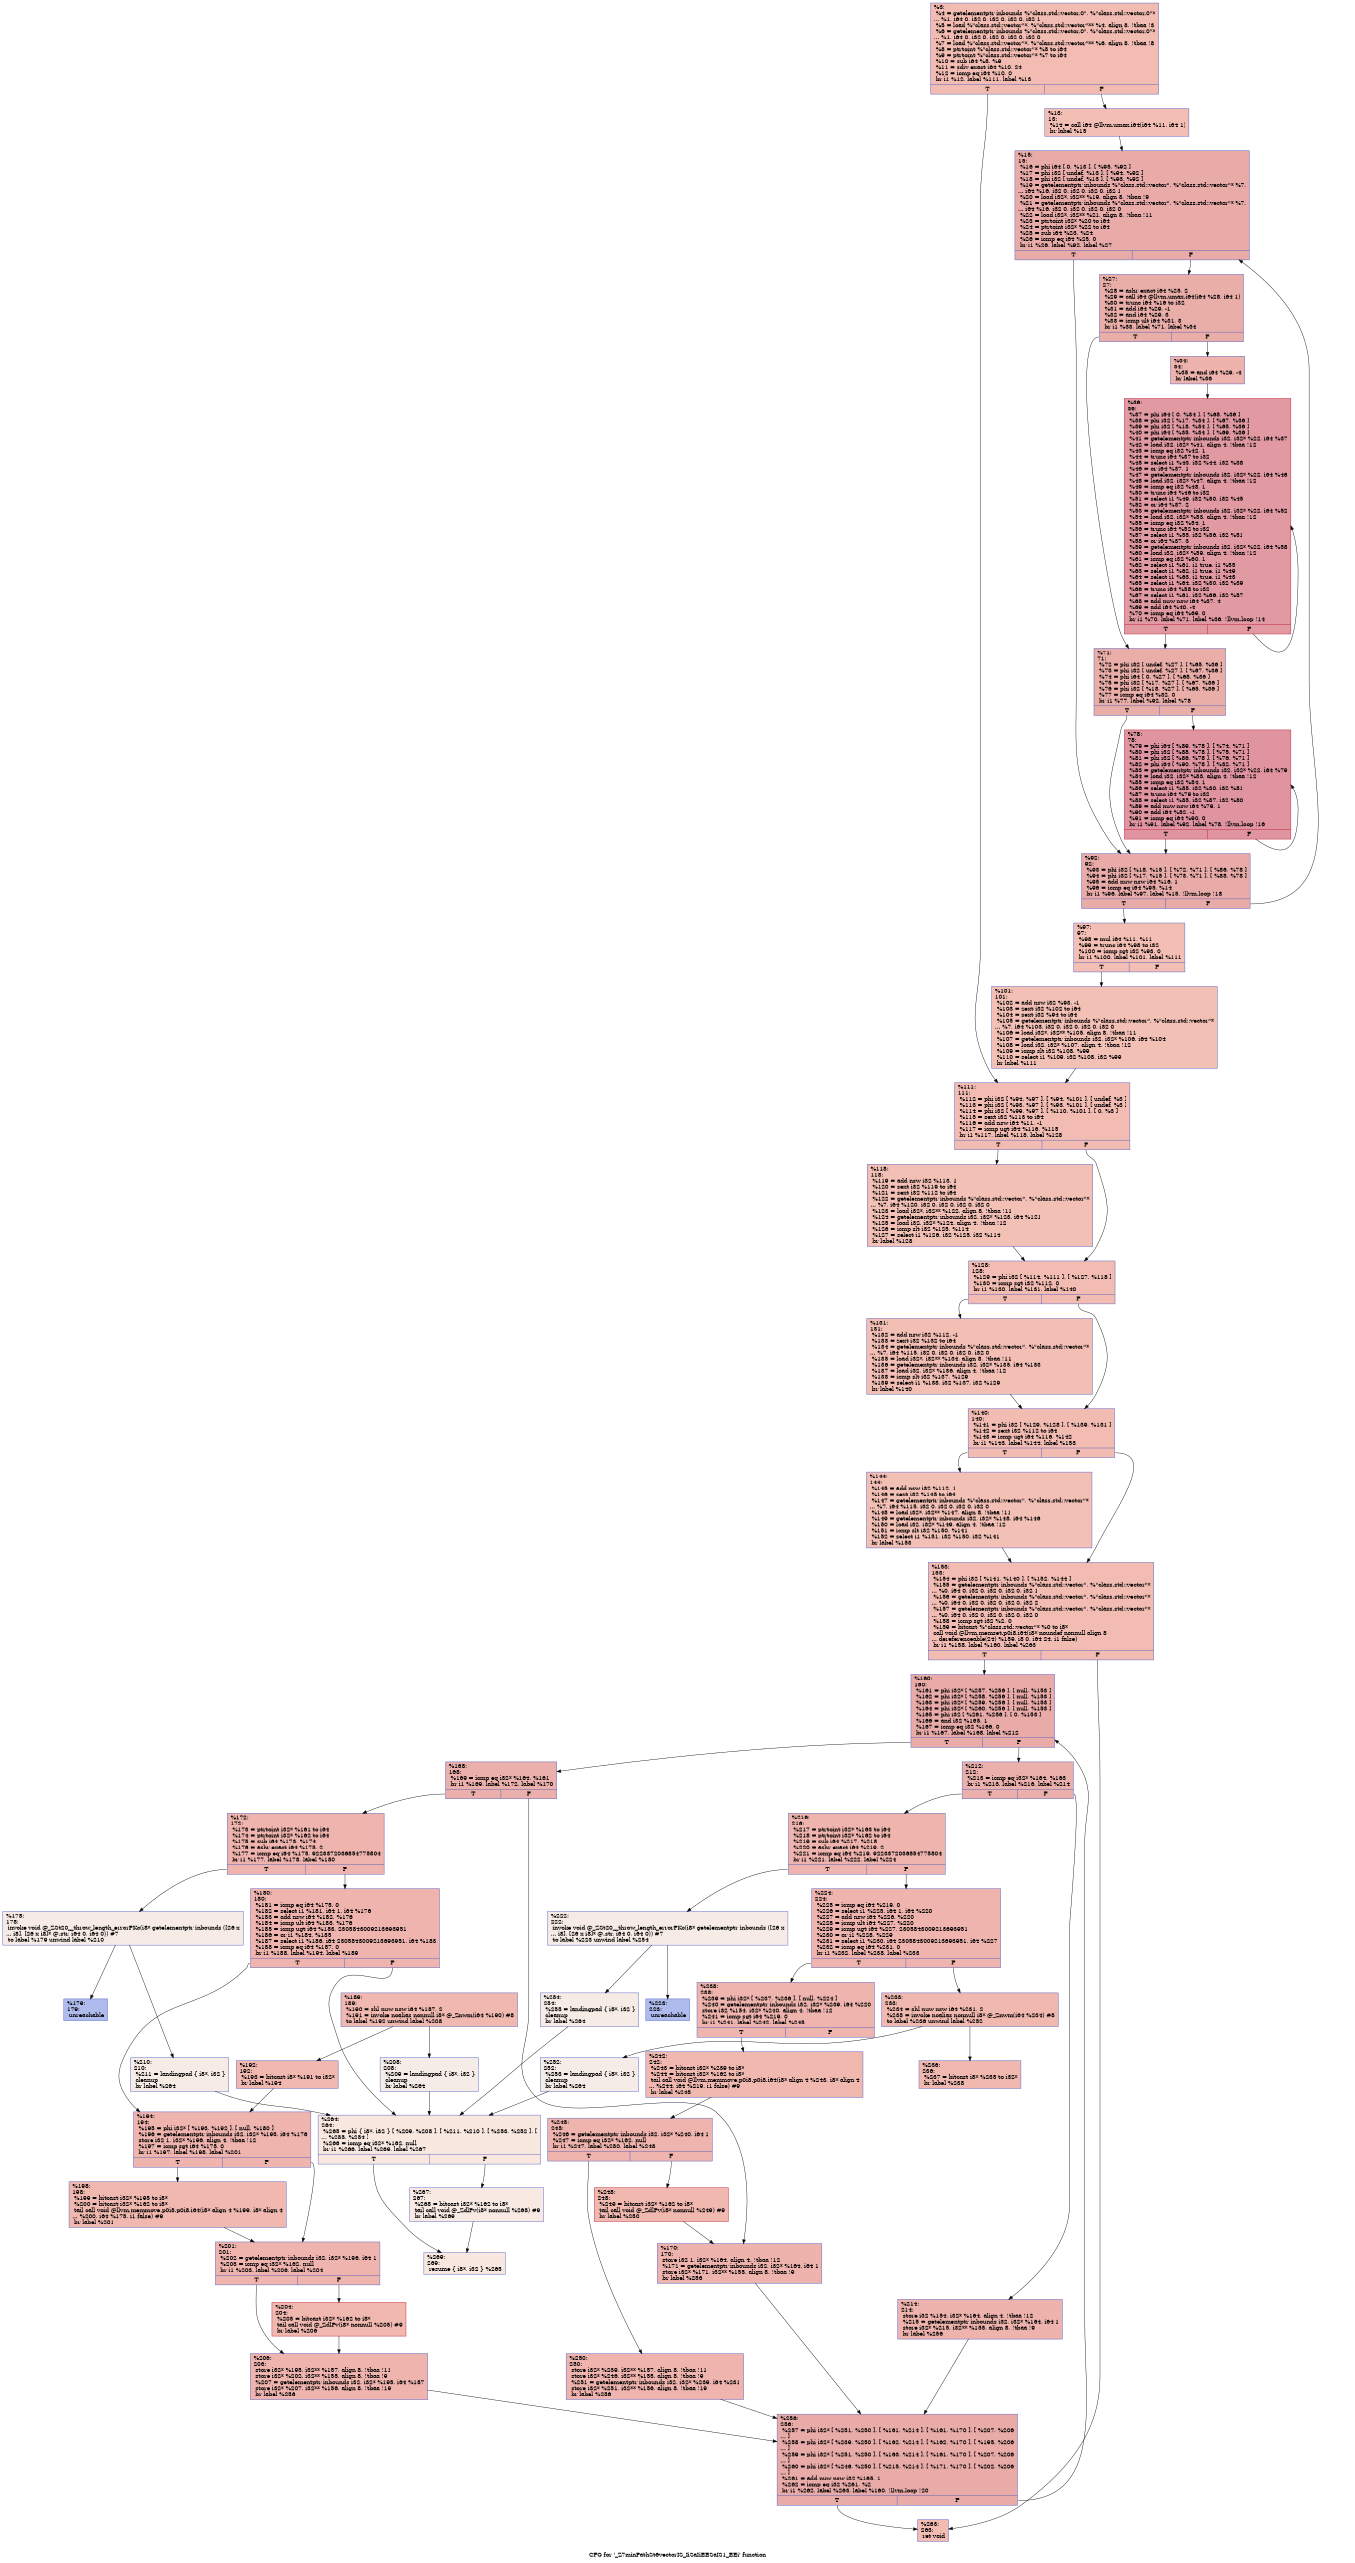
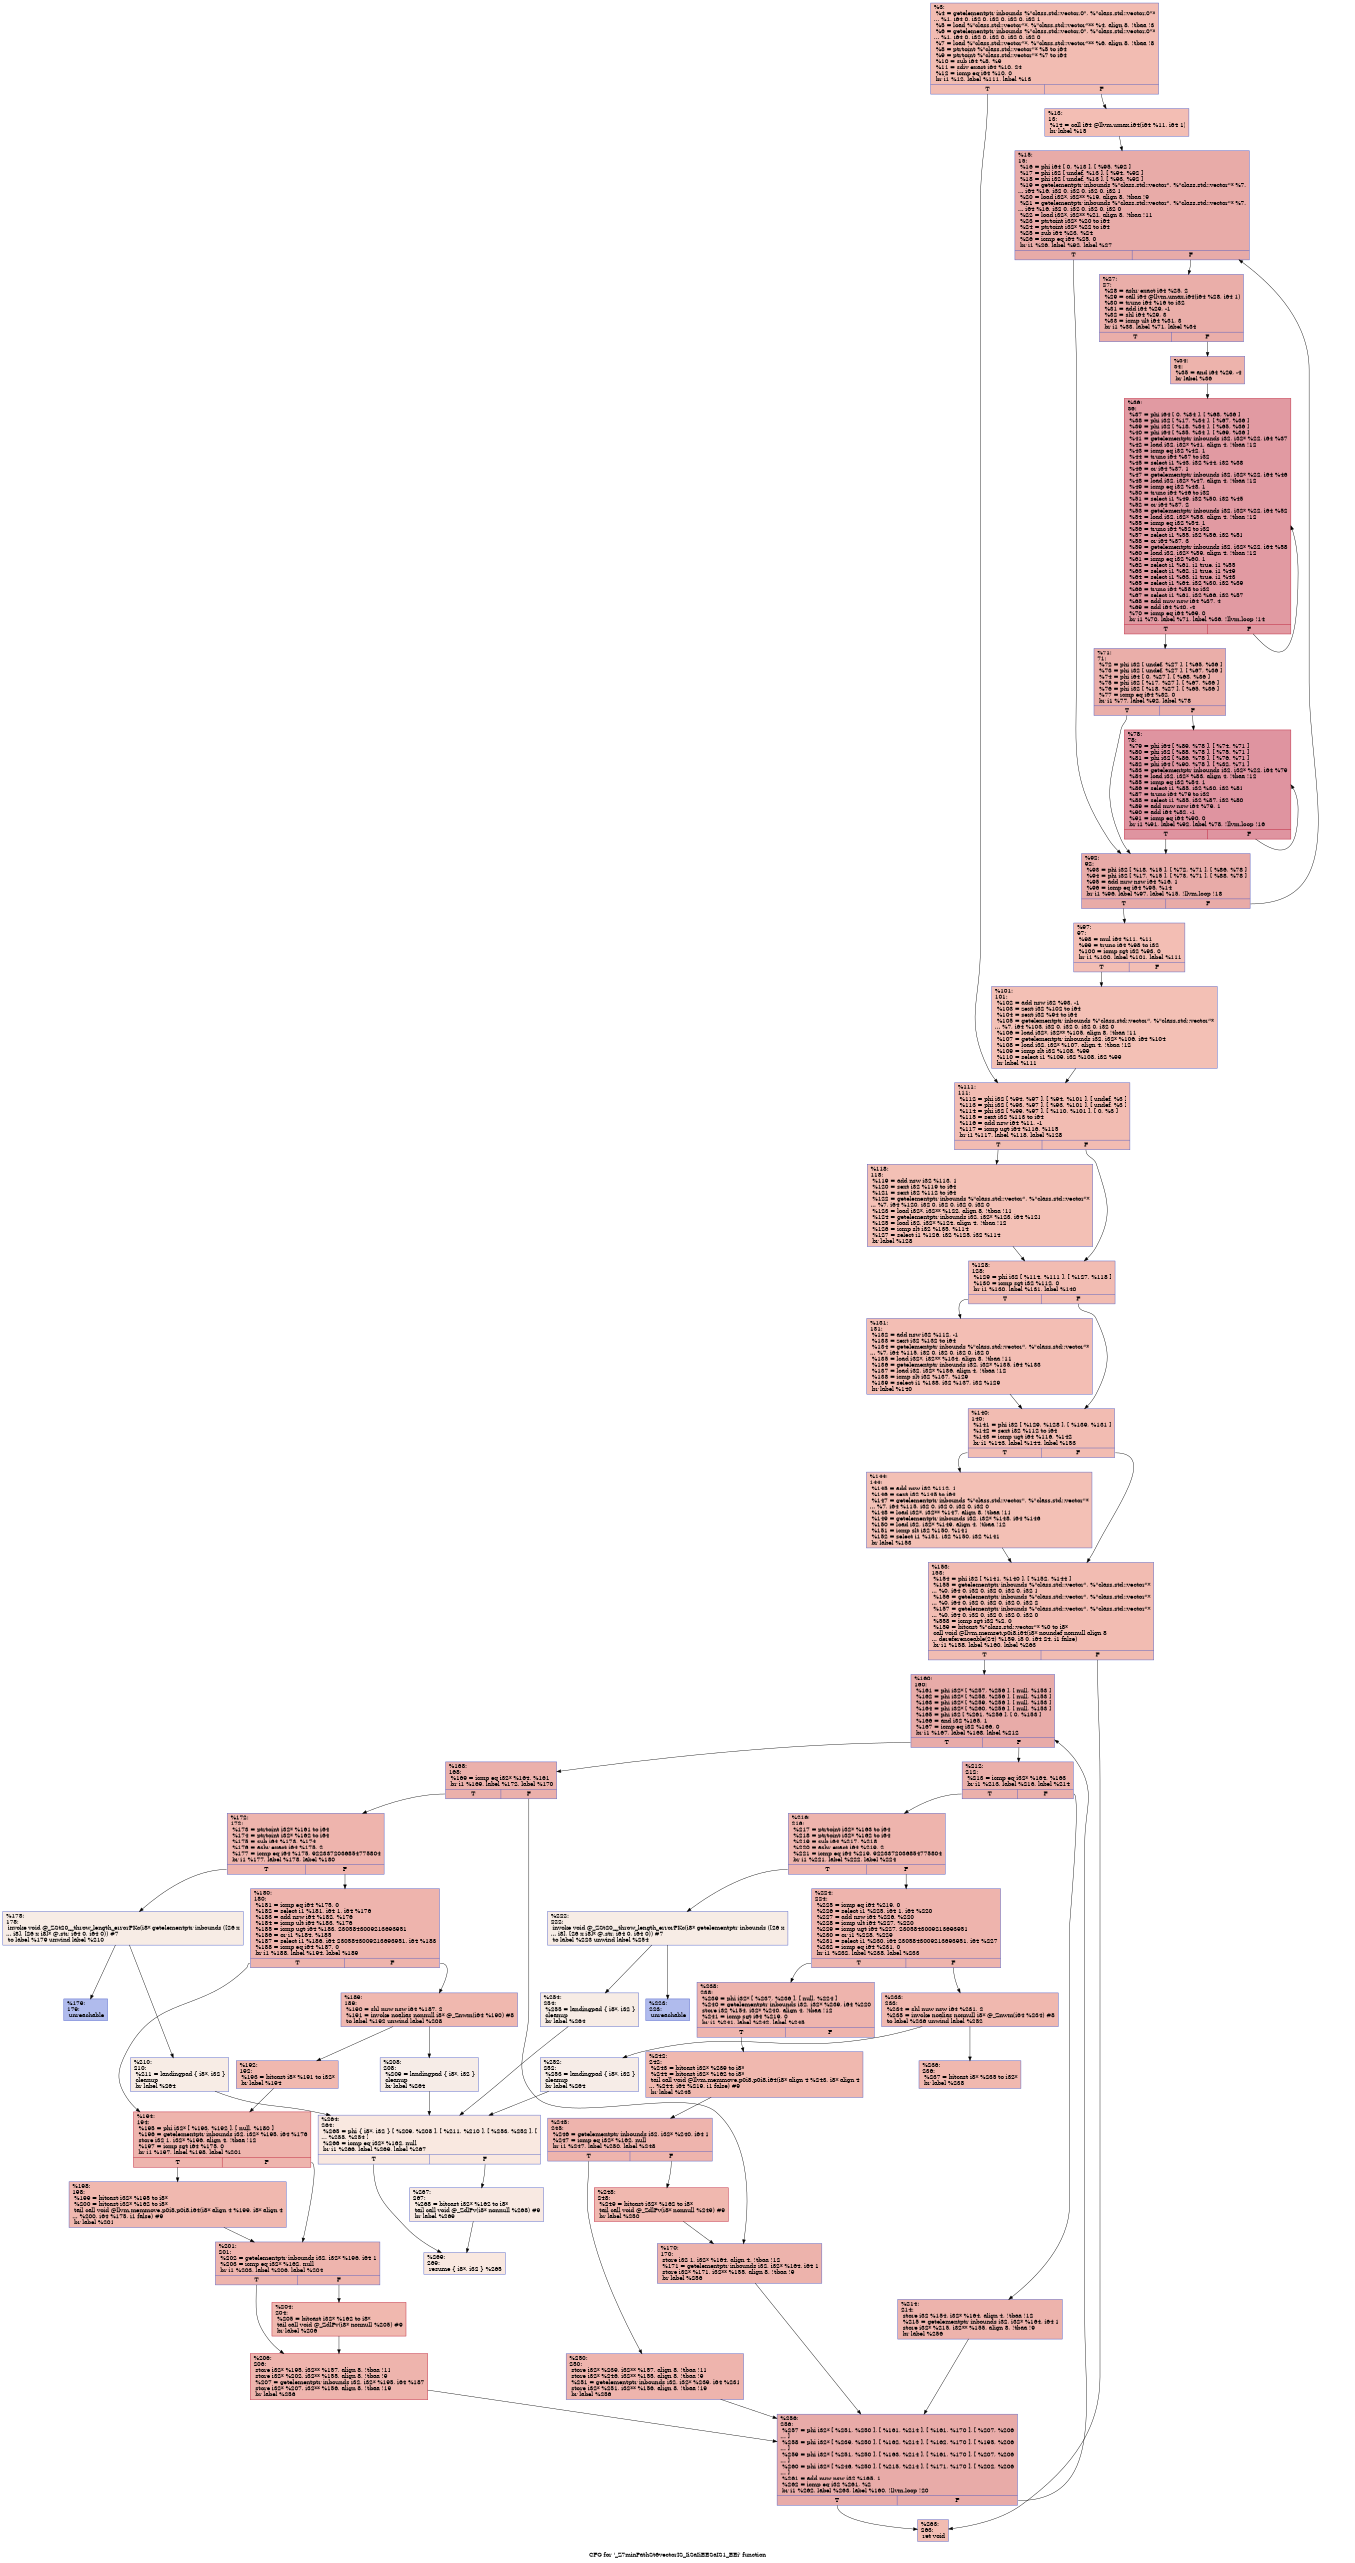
node "%27:": text "%32 = and i64 %29, 3" -> "%32 = shl i64 %29, 3"
edge "%27:" -> "%71:": removed
node "%118:": text "%126 = icmp slt i32 %125, %114" -> "%126 = icmp slt i32 %135, %114"
node "%153:": text "%158 = icmp sgt i32 %2, 0" -> "%558 = icmp sgt i32 %2, 0"
edge "%180:" -> "%264:": now "%180:" -> "%189:"
node "%194:": color #3d50c3ff -> #b70d28ff
node "%206:": color #3d50c3ff -> #b70d28ff
